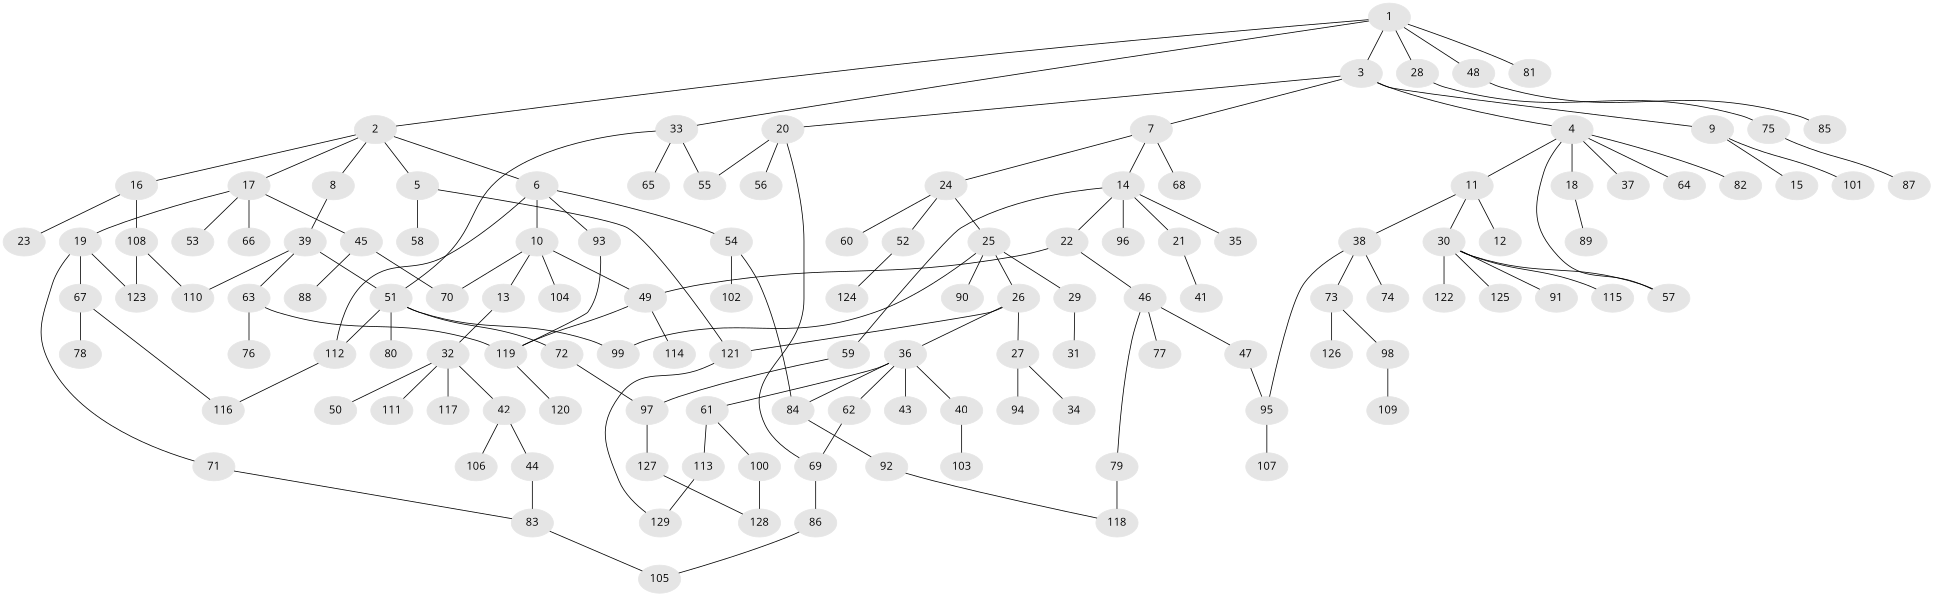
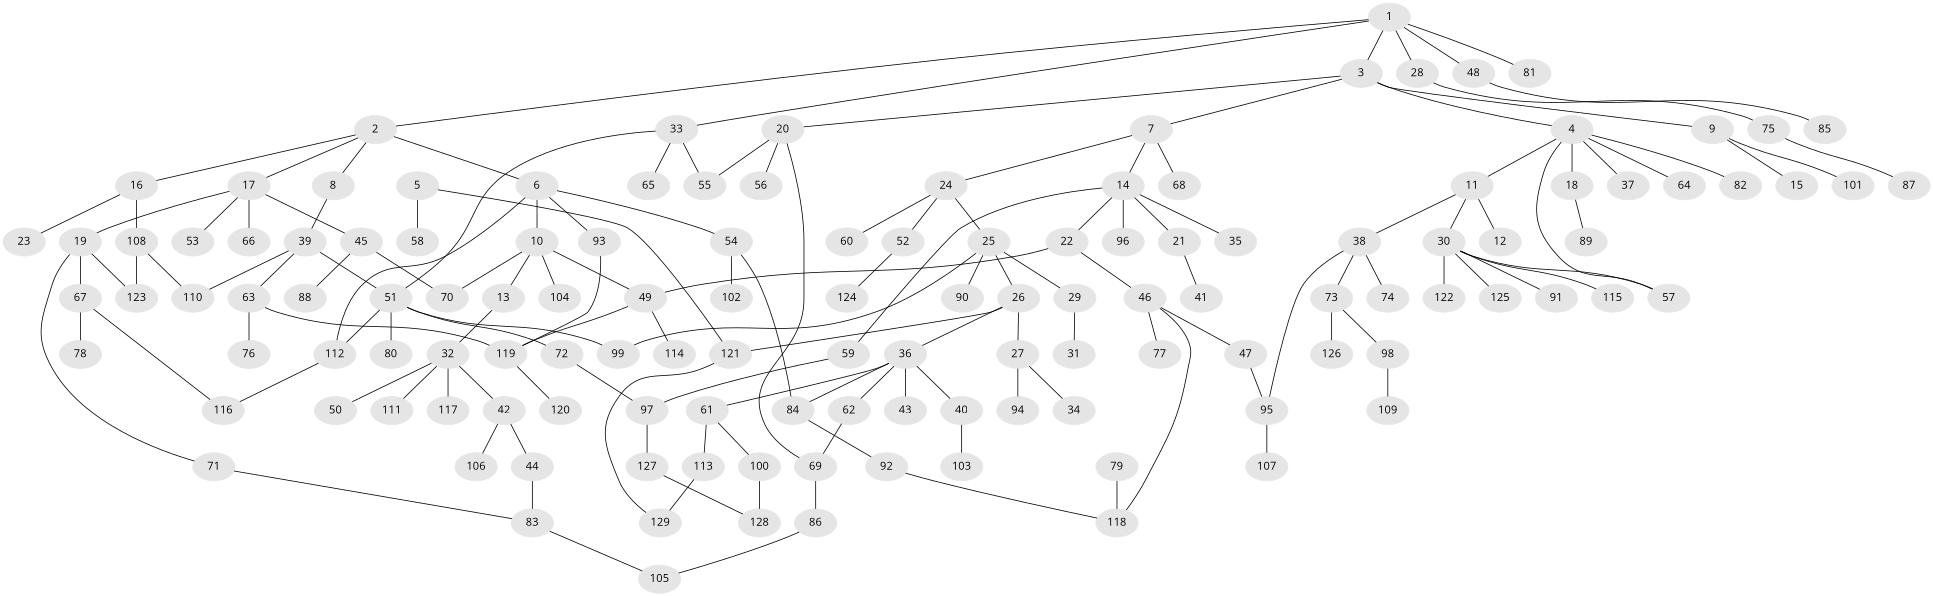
edge "2" -- "5": removed
edge "46" -- "79": now "46" -- "118"
